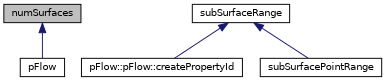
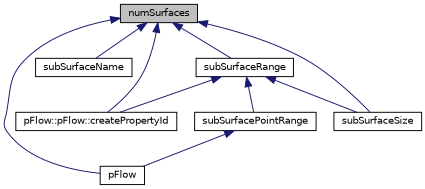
edge "subSurfaceRange" -> "numSurfaces": added
node "subSurfaceName": added
edge "pFlow::pFlow::createPropertyId" -> "numSurfaces": added
node "subSurfaceSize": added
edge "pFlow" -> "subSurfacePointRange": added
